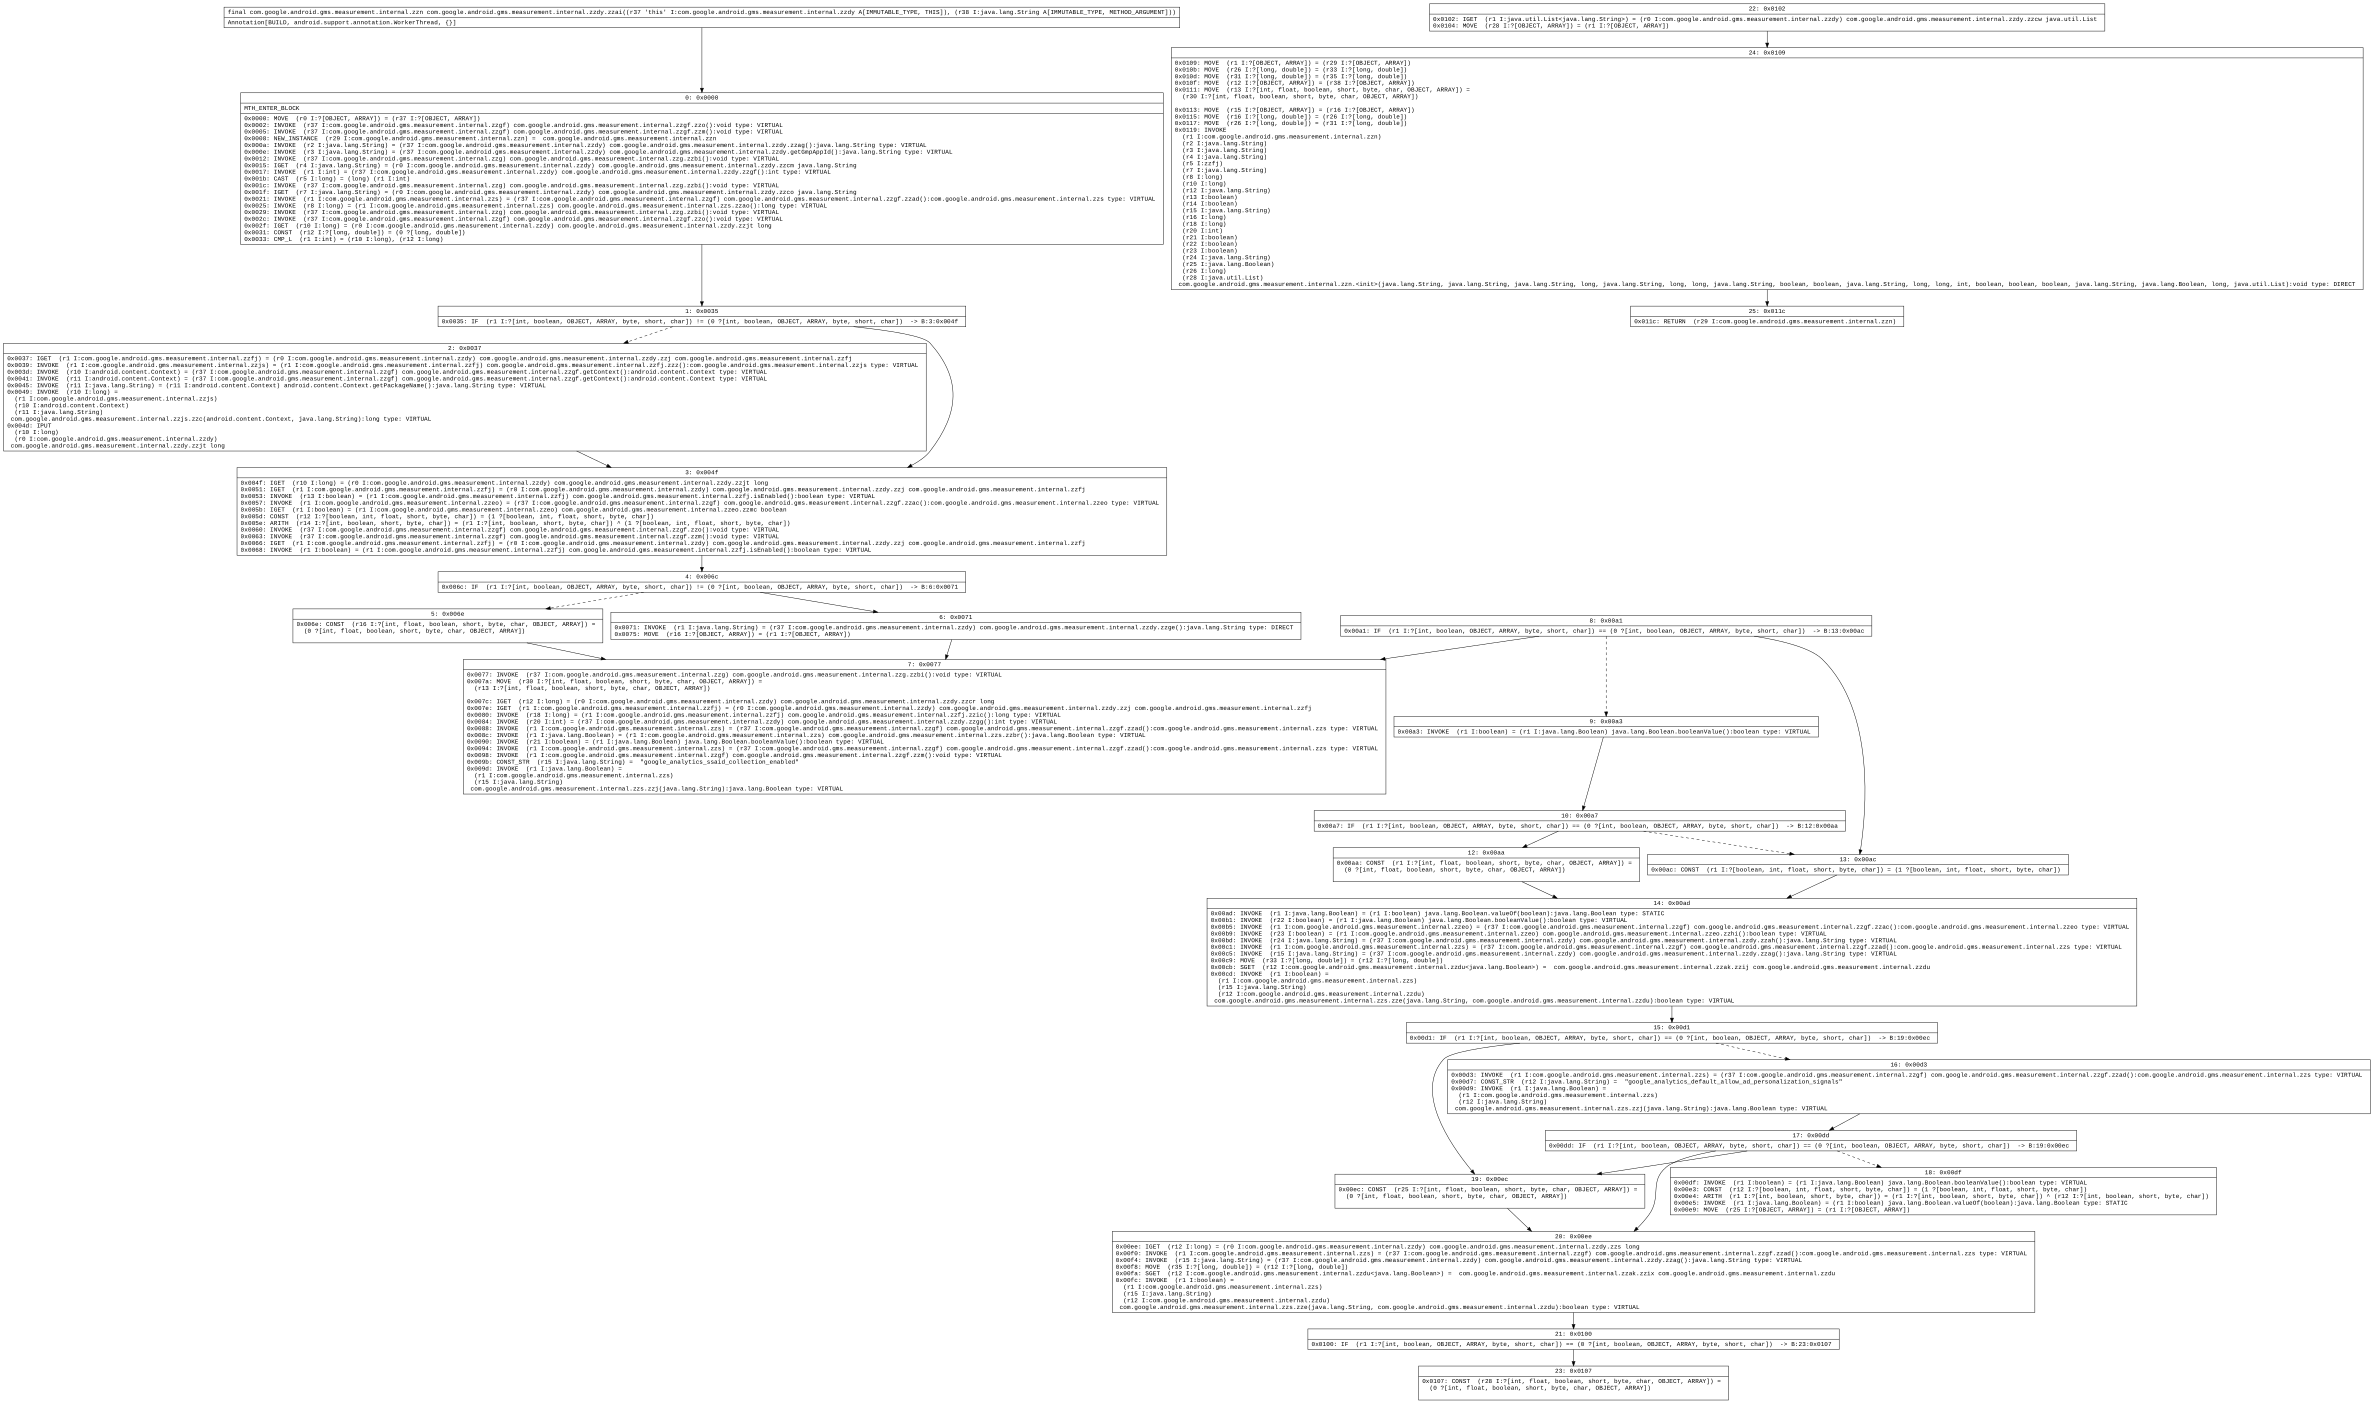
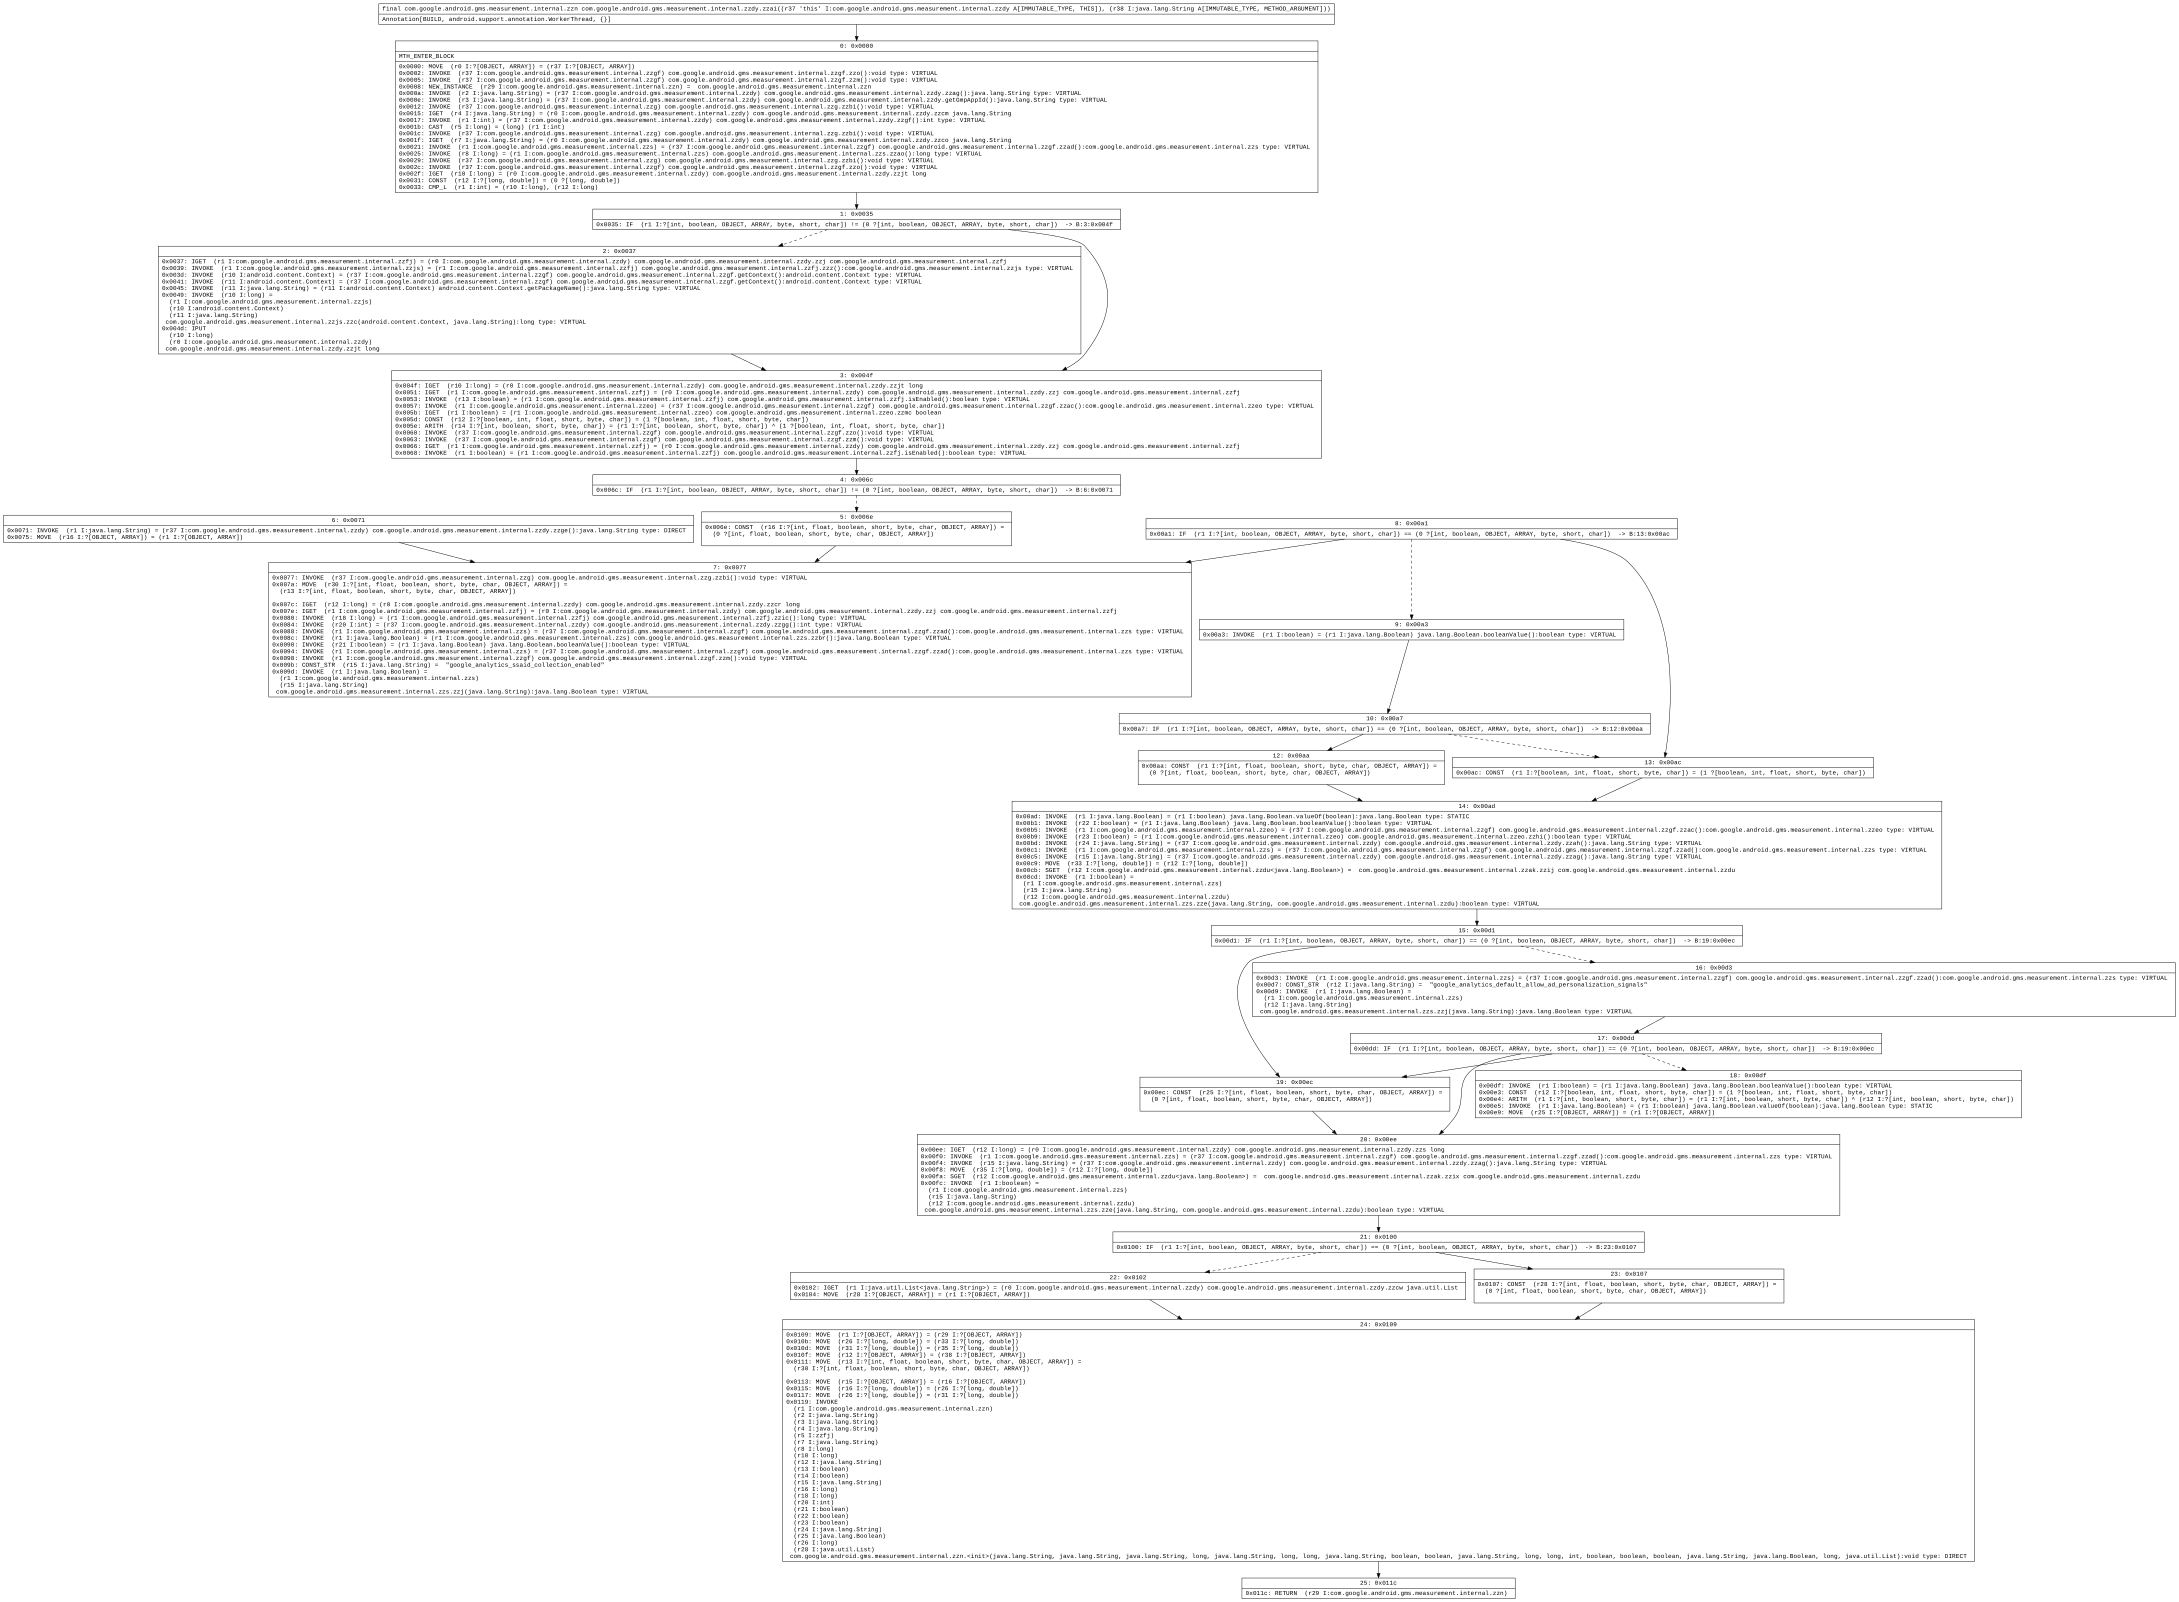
edge "4: 0x006c" -> "6: 0x0071": removed
edge "21: 0x0100" -> "22: 0x0102": added
edge "23: 0x0107" -> "24: 0x0109": added
